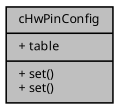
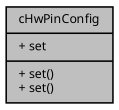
node "cHwPinConfig": text "+ table" -> "+ set"
